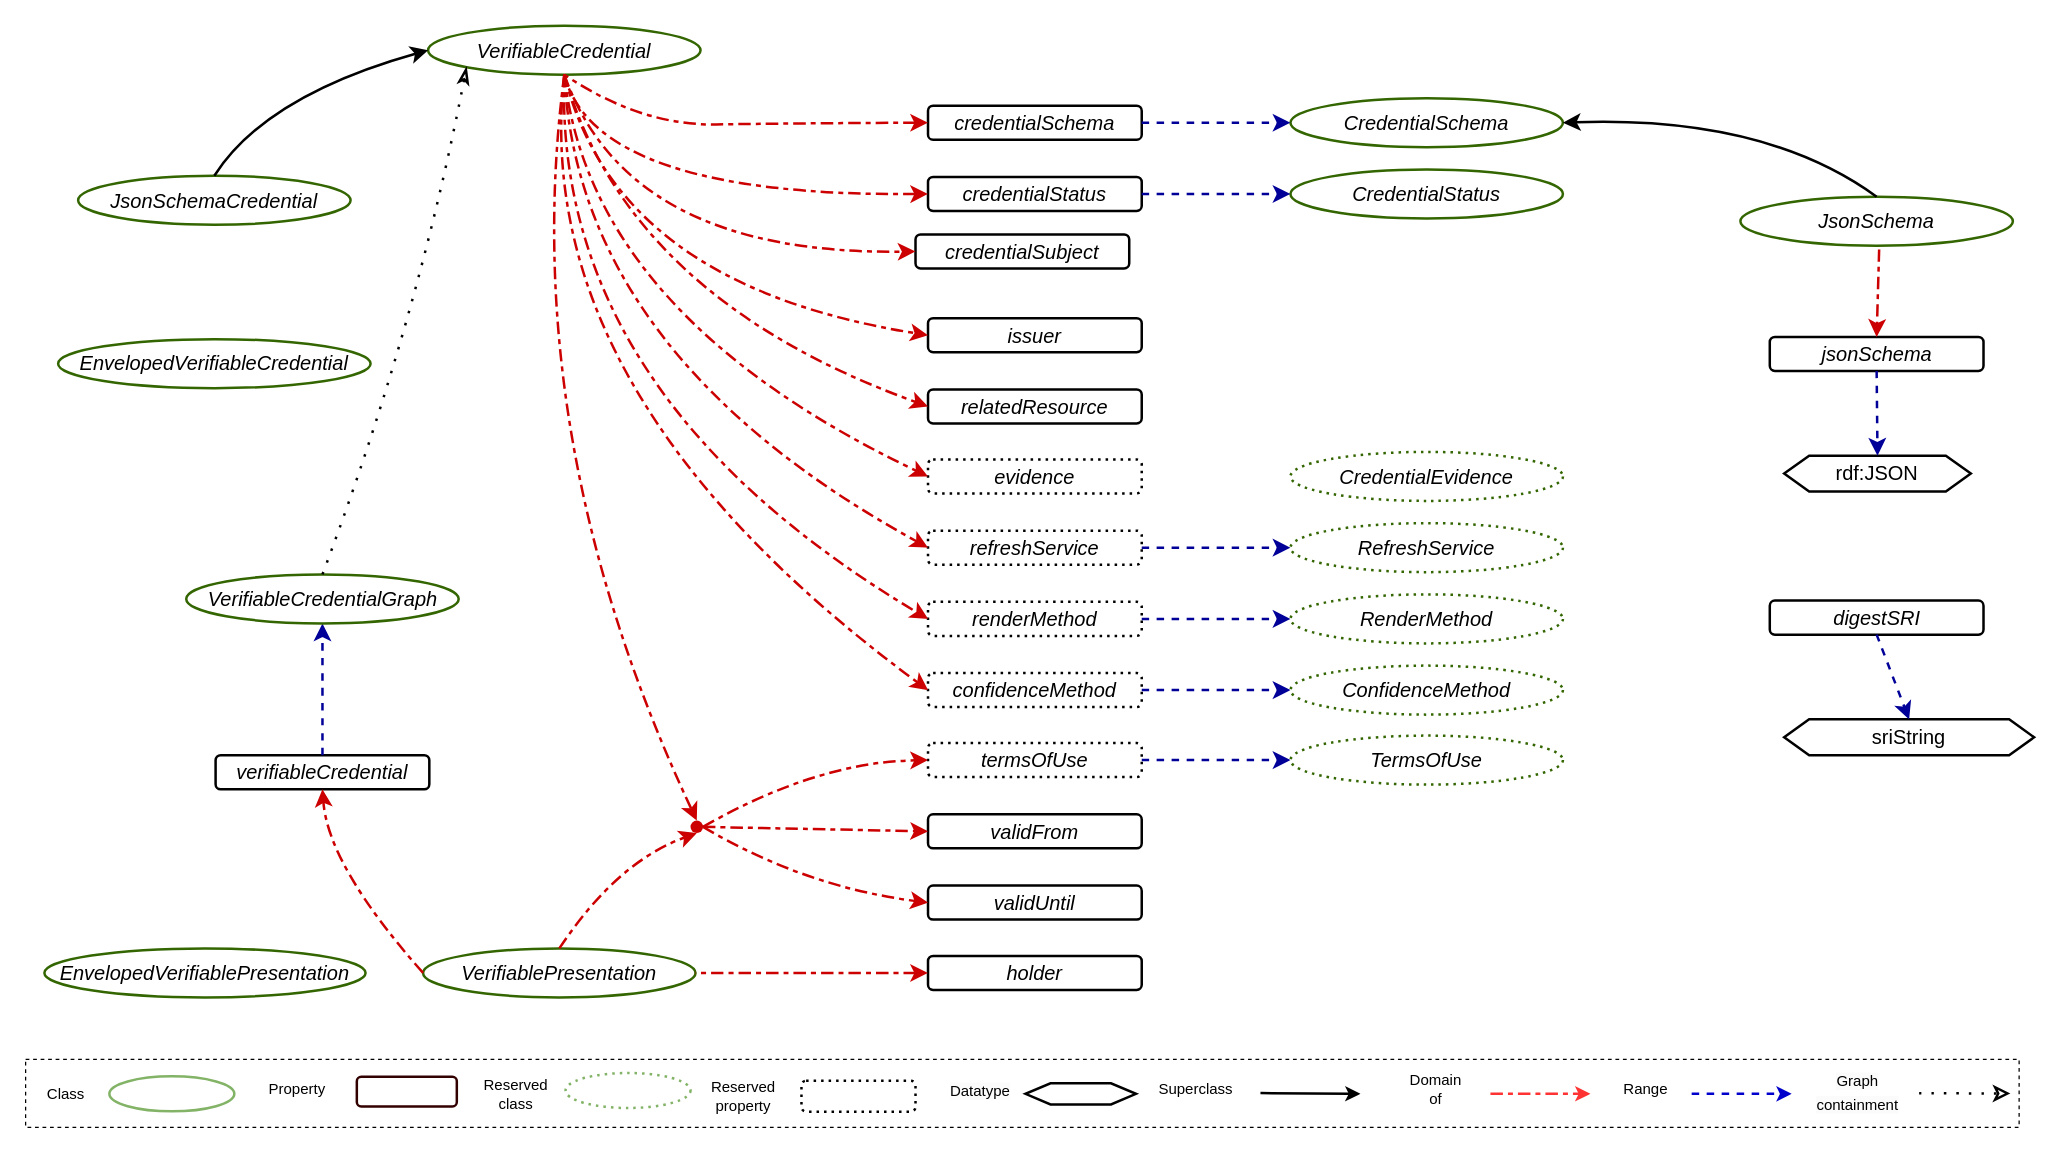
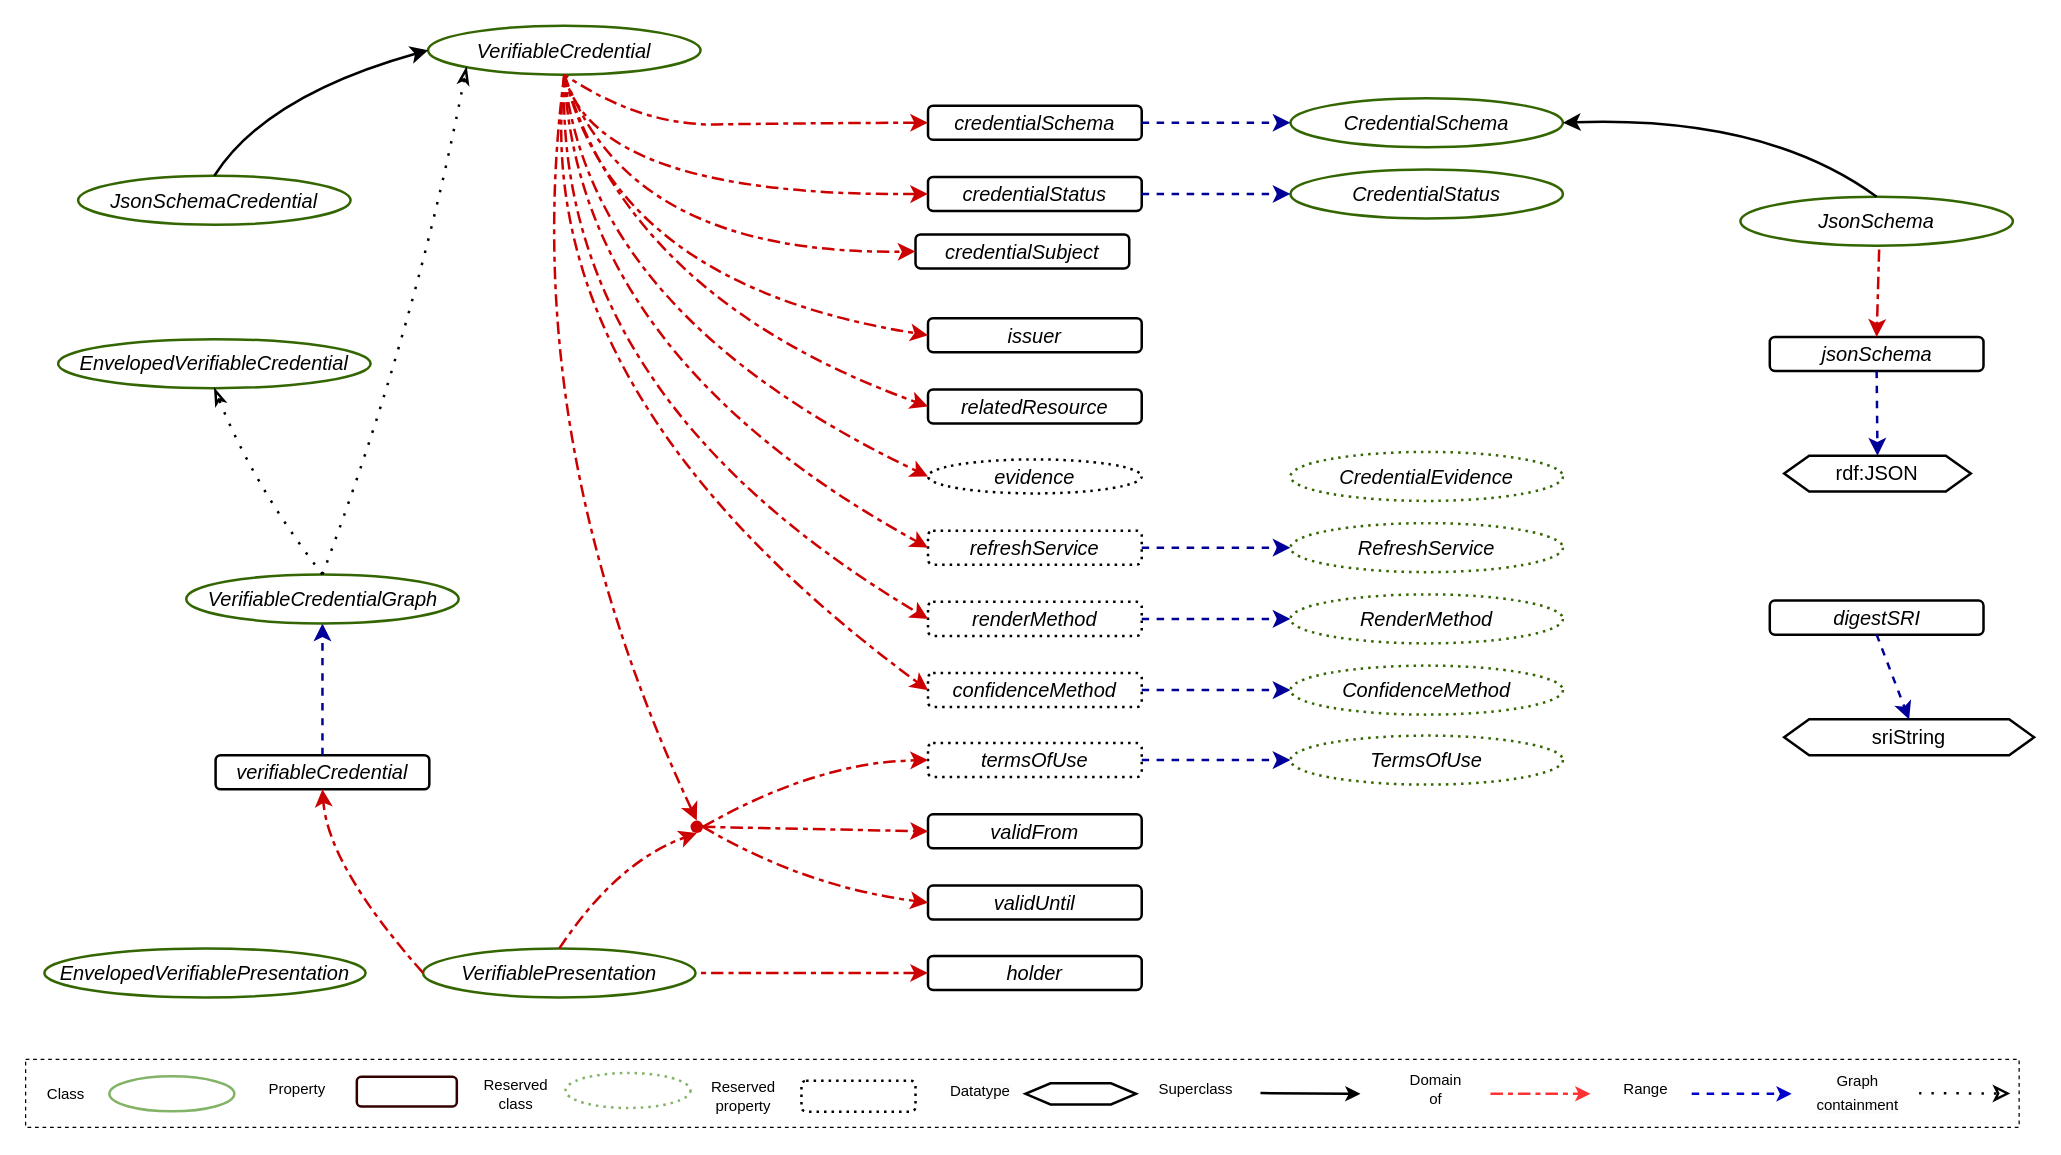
node "evidence": shape rounded rectangle -> ellipse
edge "VerifiableCredentialGraph" -> "EnvelopedVerifiableCredential": added
